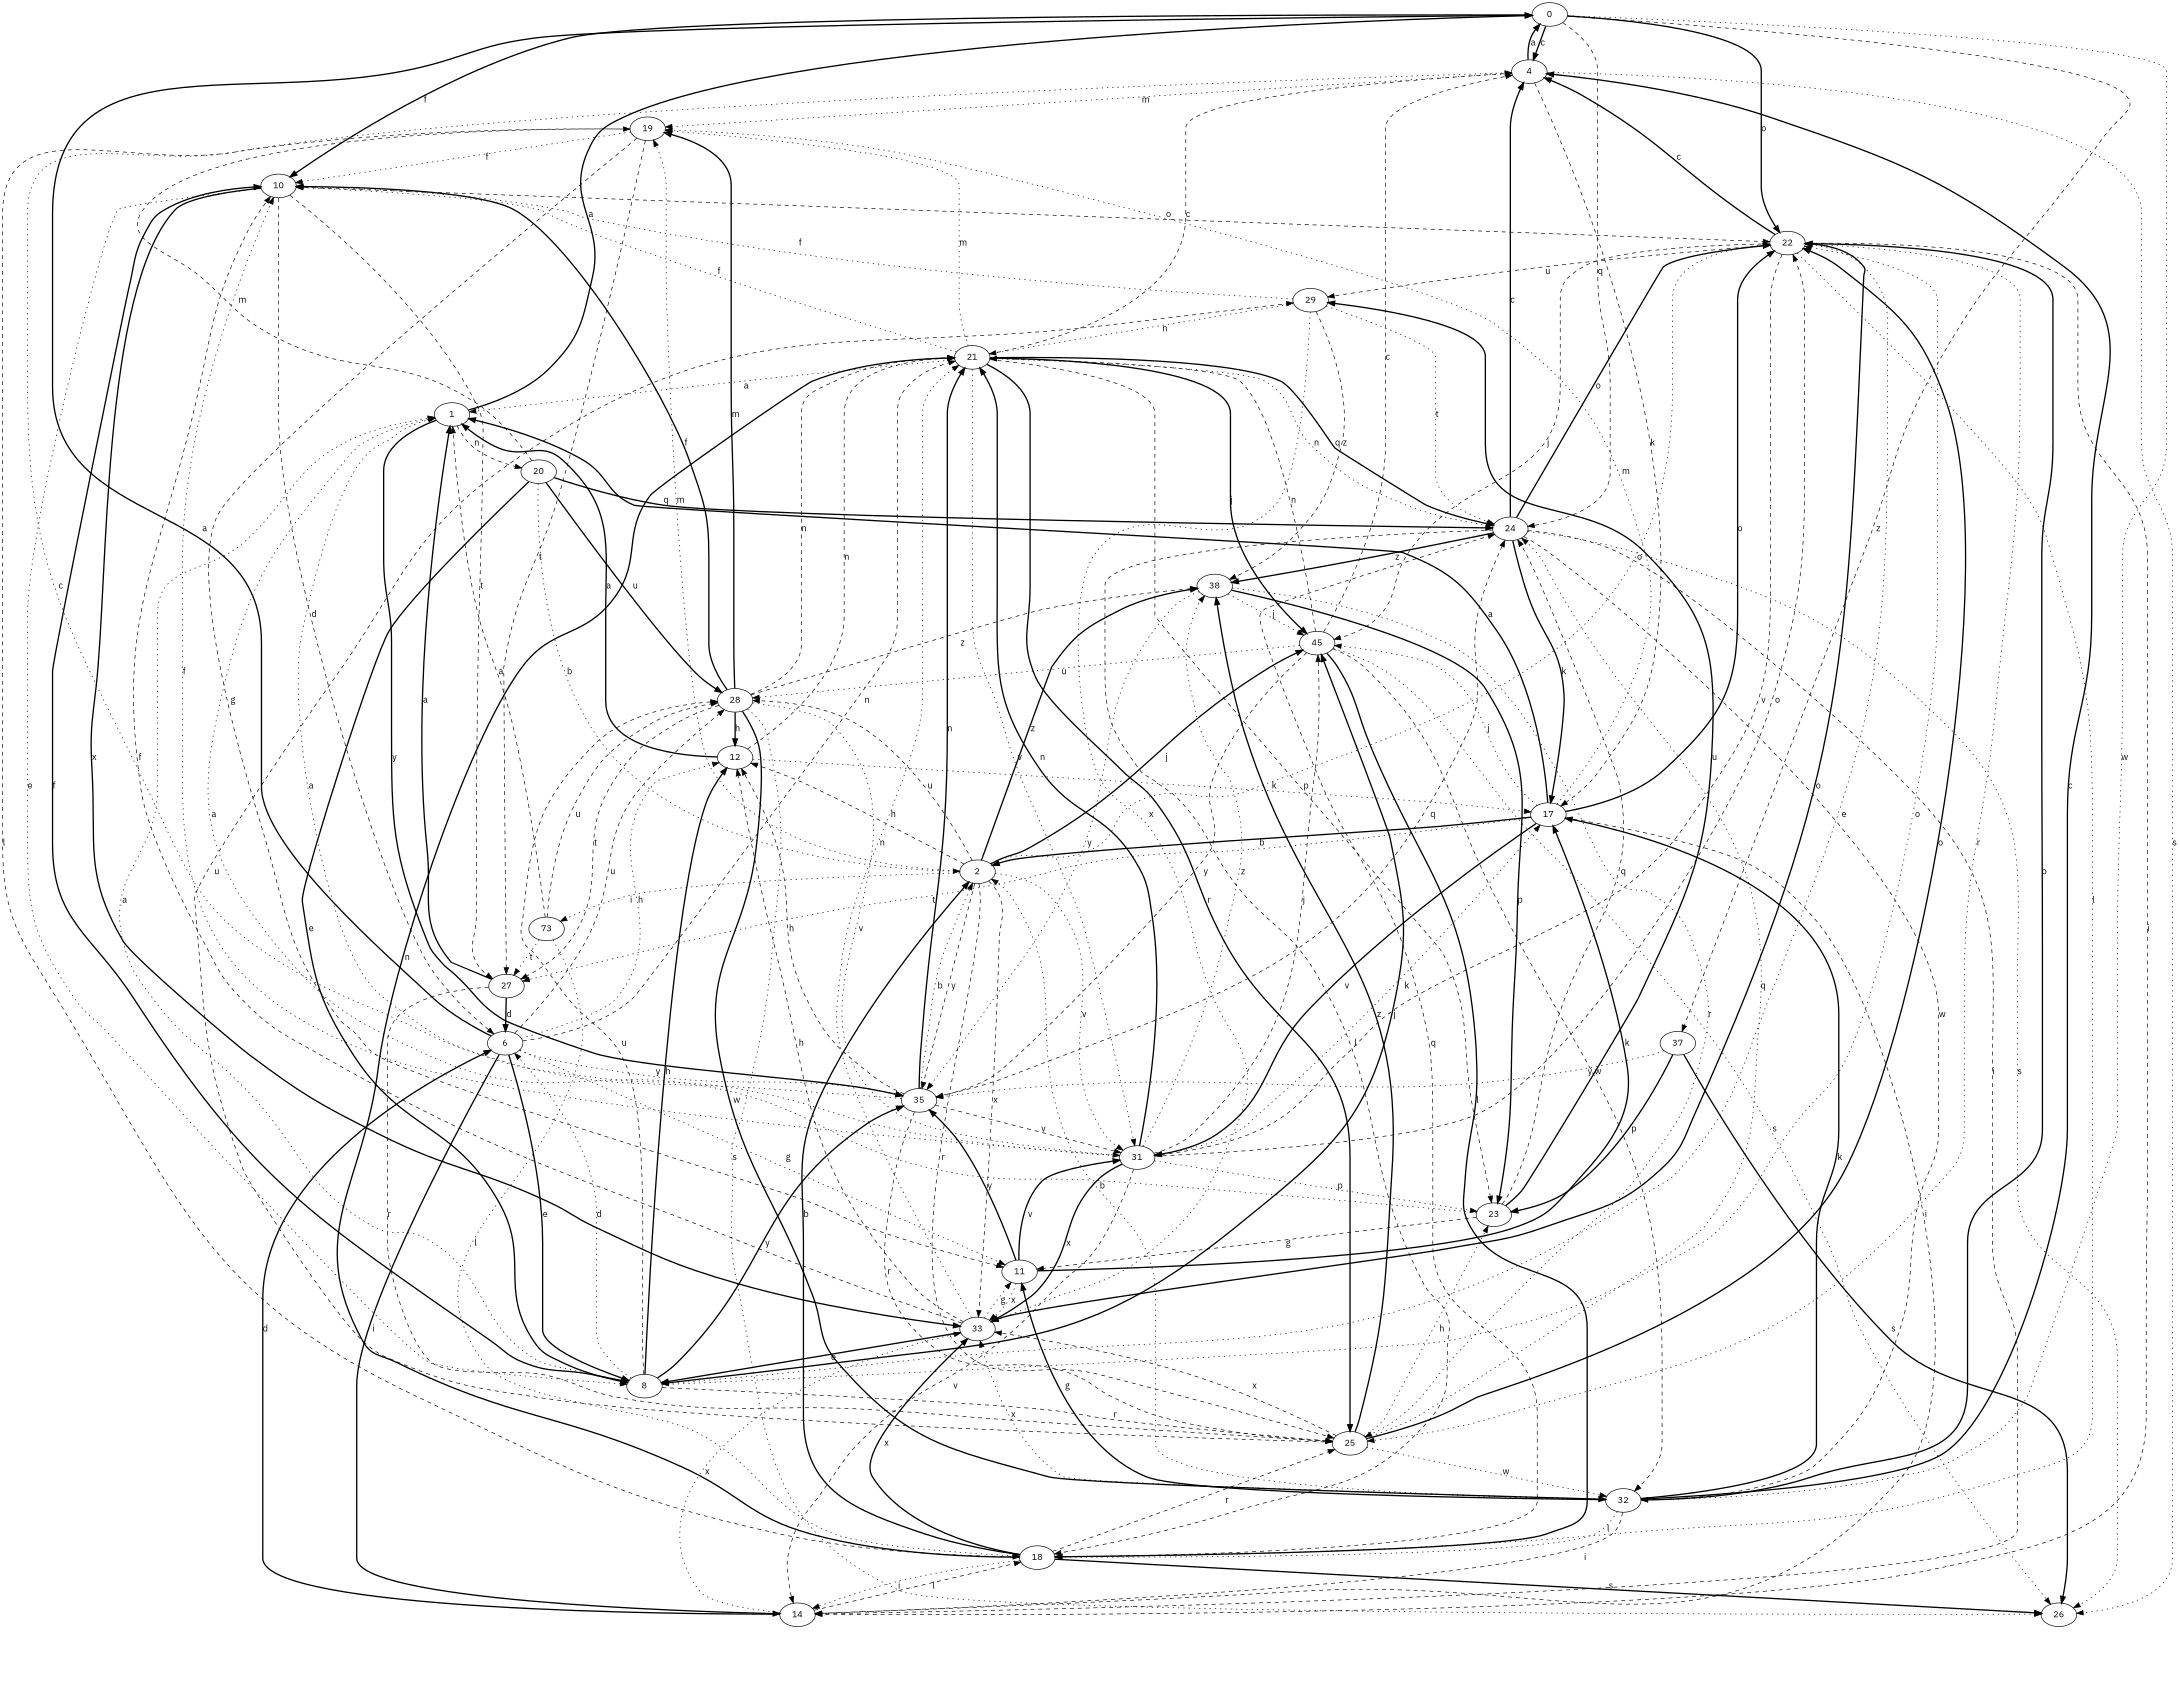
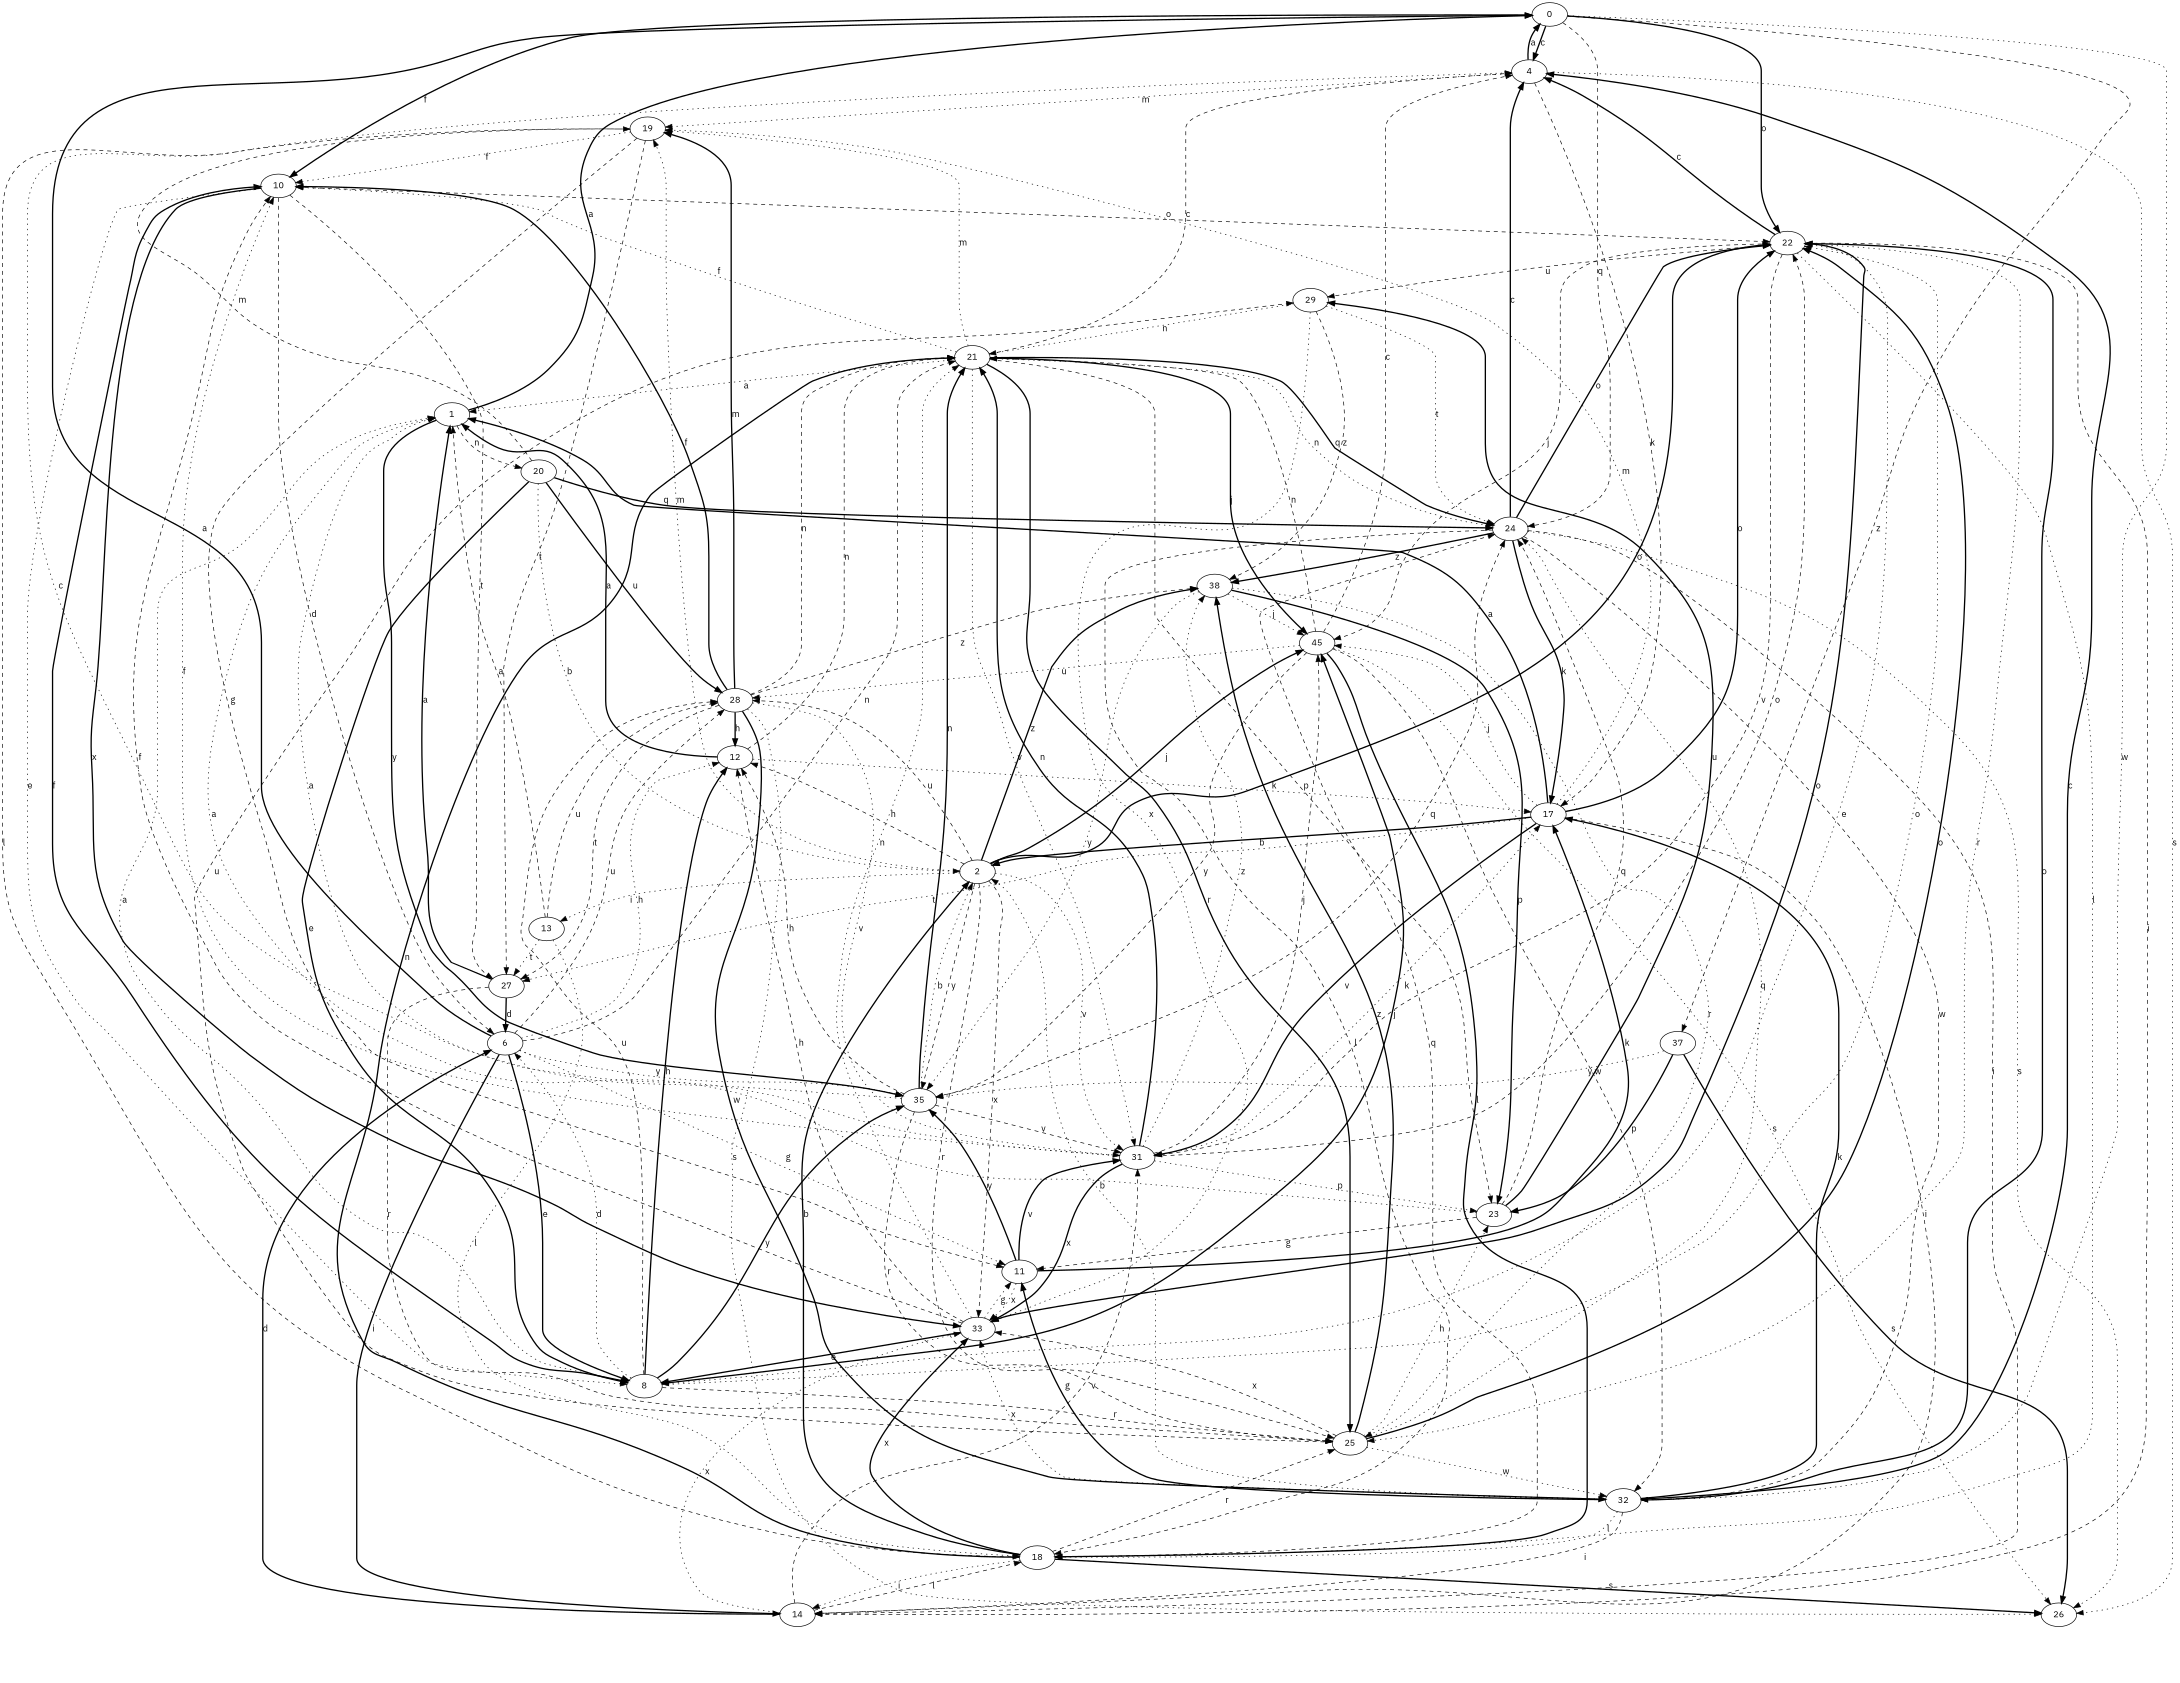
edge "29" -> "10": removed, label "f"
edge "2" -> "22": style dotted -> bold
node "73": label "73" -> "13"
edge "31" -> "14": reversed
